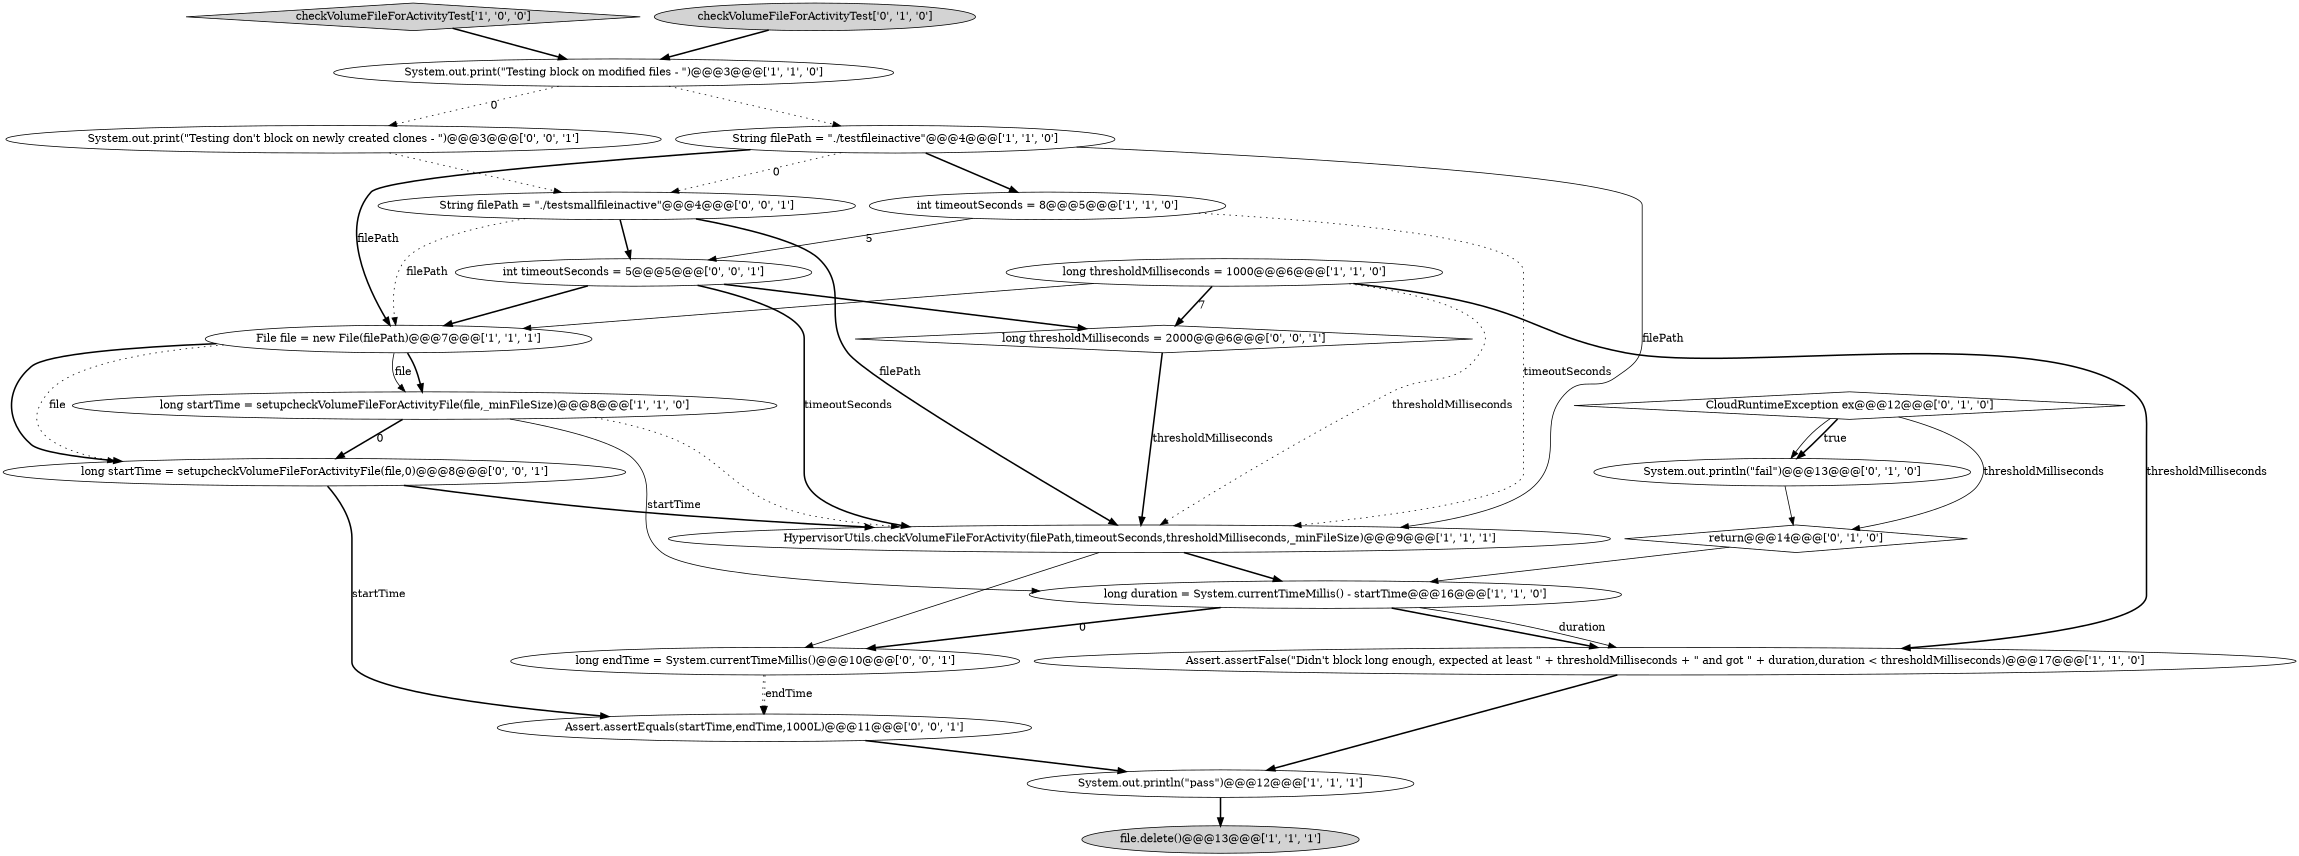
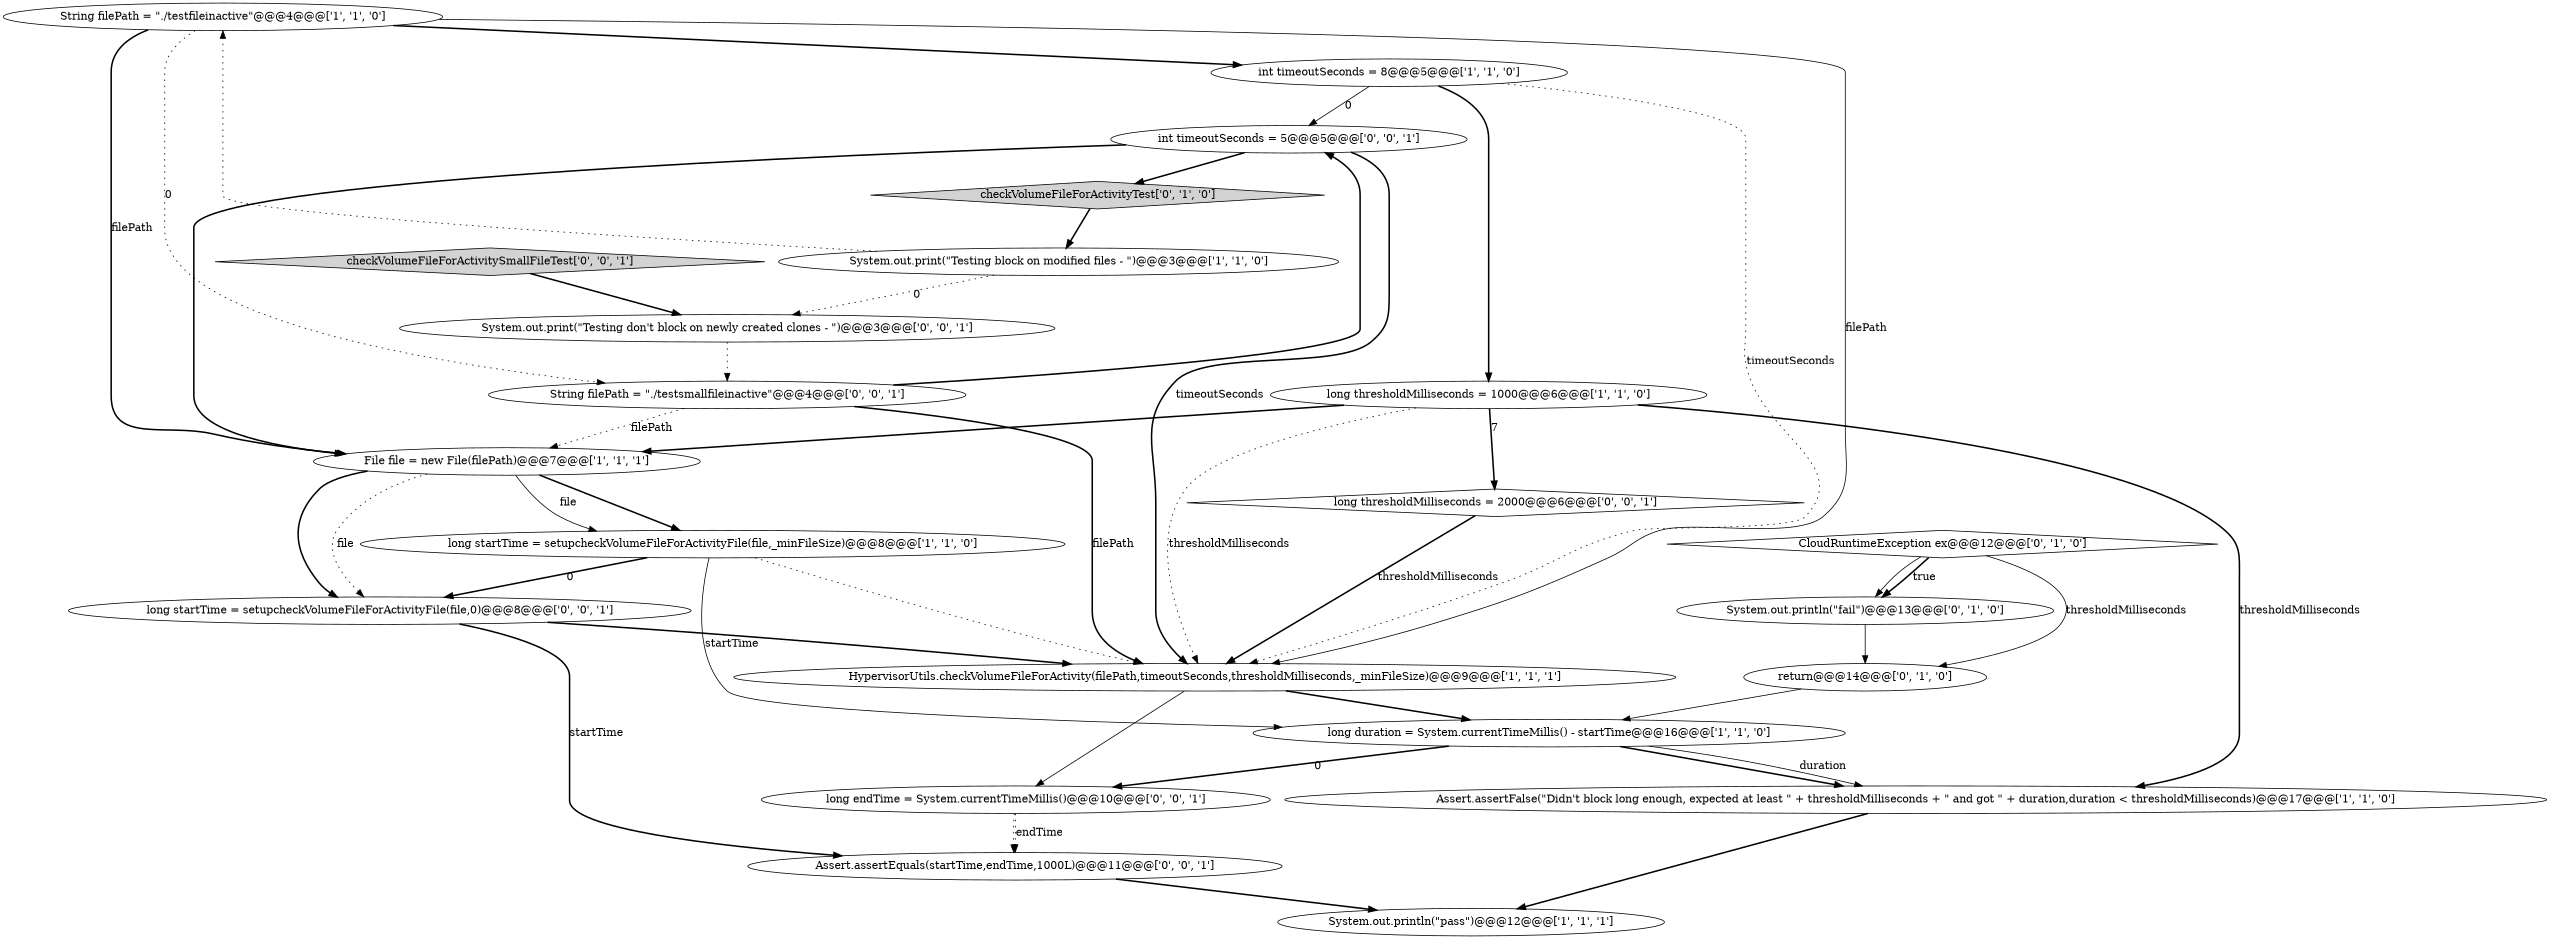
node "checkVolumeFileForActivityTest['1', '0', '0']": removed
node "checkVolumeFileForActivityTest['0', '1', '0']": shape ellipse -> diamond
edge "int timeoutSeconds = 8@@@5@@@['1', '1', '0']" -> "long thresholdMilliseconds = 1000@@@6@@@['1', '1', '0']": added
edge "int timeoutSeconds = 8@@@5@@@['1', '1', '0']" -> "int timeoutSeconds = 5@@@5@@@['0', '0', '1']": label "5" -> "0"
node "checkVolumeFileForActivitySmallFileTest['0', '0', '1']": added
edge "long thresholdMilliseconds = 1000@@@6@@@['1', '1', '0']" -> "File file = new File(filePath)@@@7@@@['1', '1', '1']": style solid -> bold
edge "int timeoutSeconds = 5@@@5@@@['0', '0', '1']" -> "long thresholdMilliseconds = 2000@@@6@@@['0', '0', '1']": now "int timeoutSeconds = 5@@@5@@@['0', '0', '1']" -> "checkVolumeFileForActivityTest['0', '1', '0']"
node "return@@@14@@@['0', '1', '0']": shape diamond -> ellipse
node "file.delete()@@@13@@@['1', '1', '1']": removed
